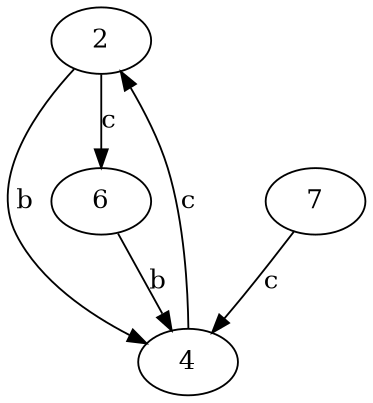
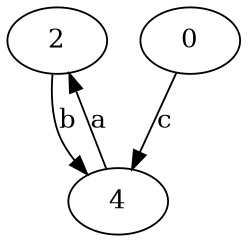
node "6": removed
edge "4" -> "2": label "c" -> "a"
node "7": label "7" -> "0"
